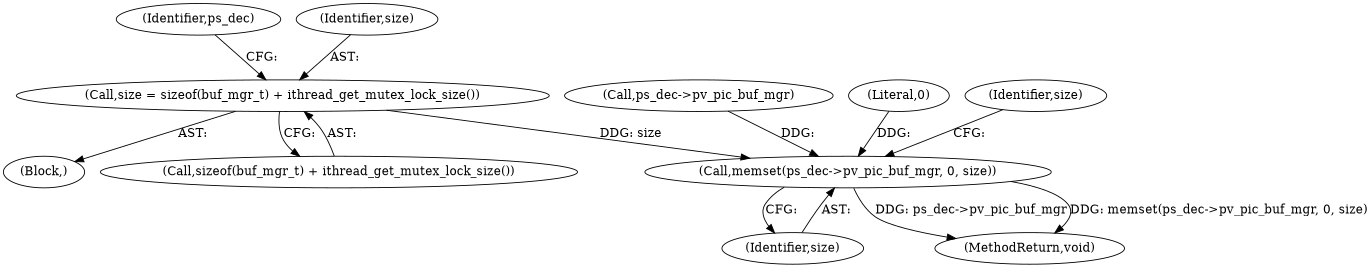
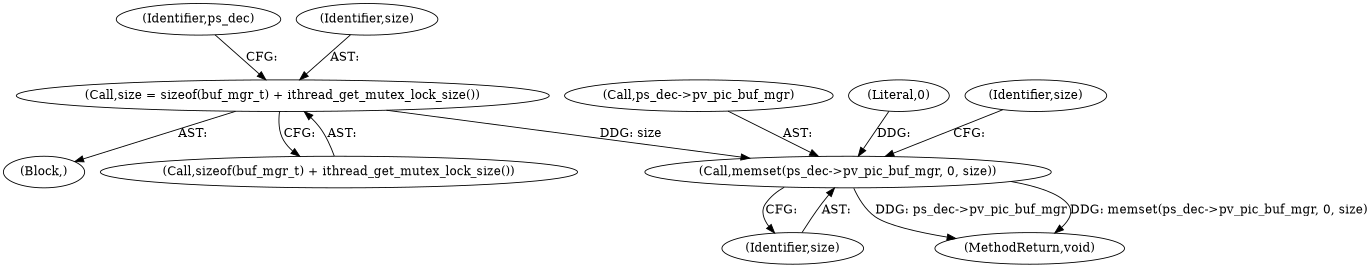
edge "(Call,ps_dec->pv_pic_buf_mgr)" -> "(Call,memset(ps_dec->pv_pic_buf_mgr, 0, size))": label "DDG: " -> "AST: "
